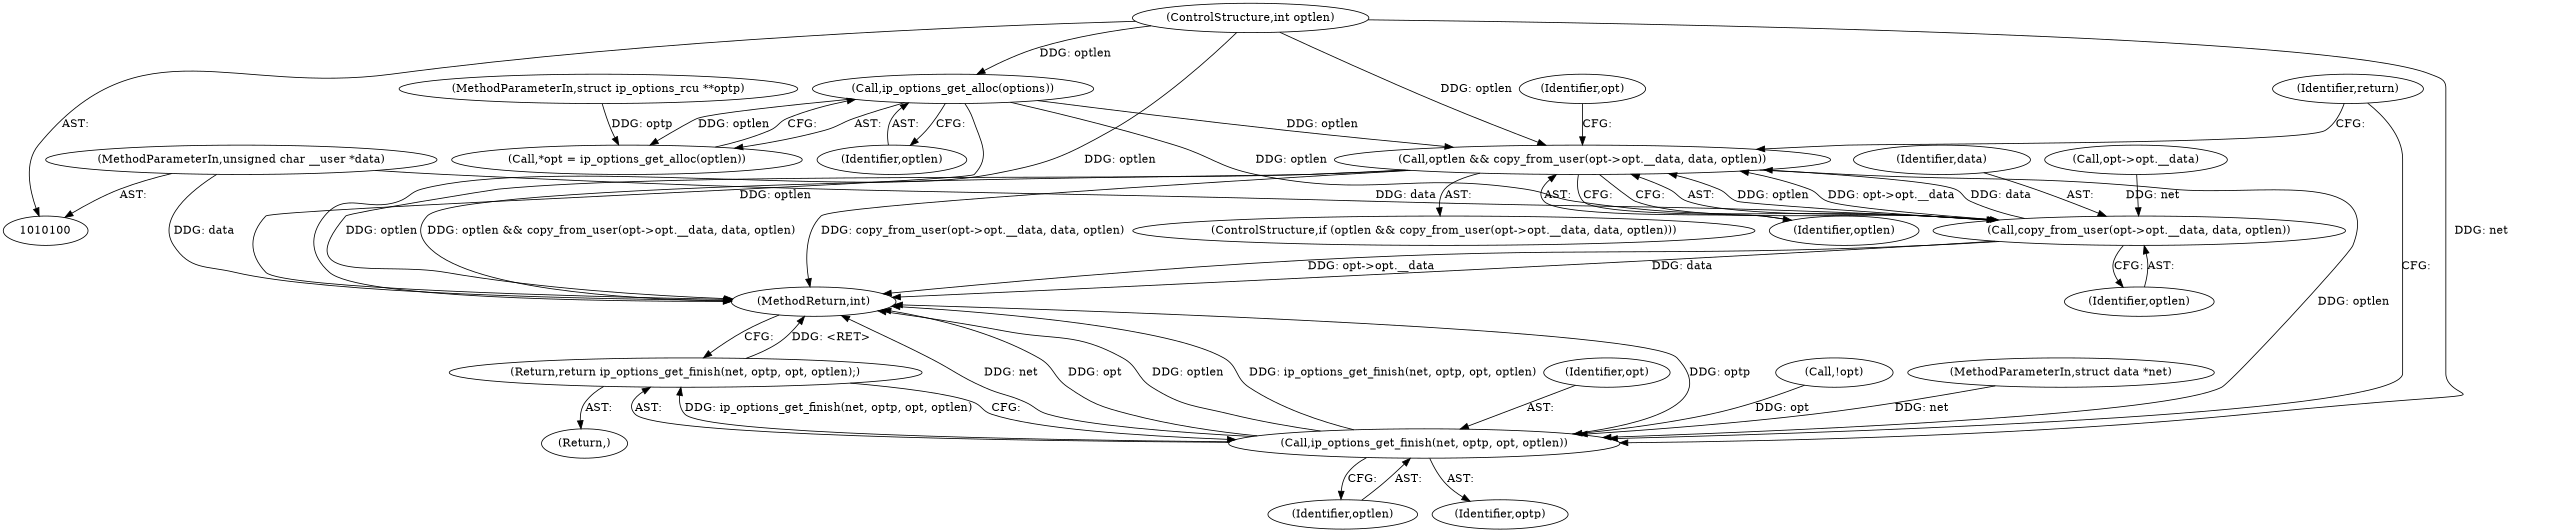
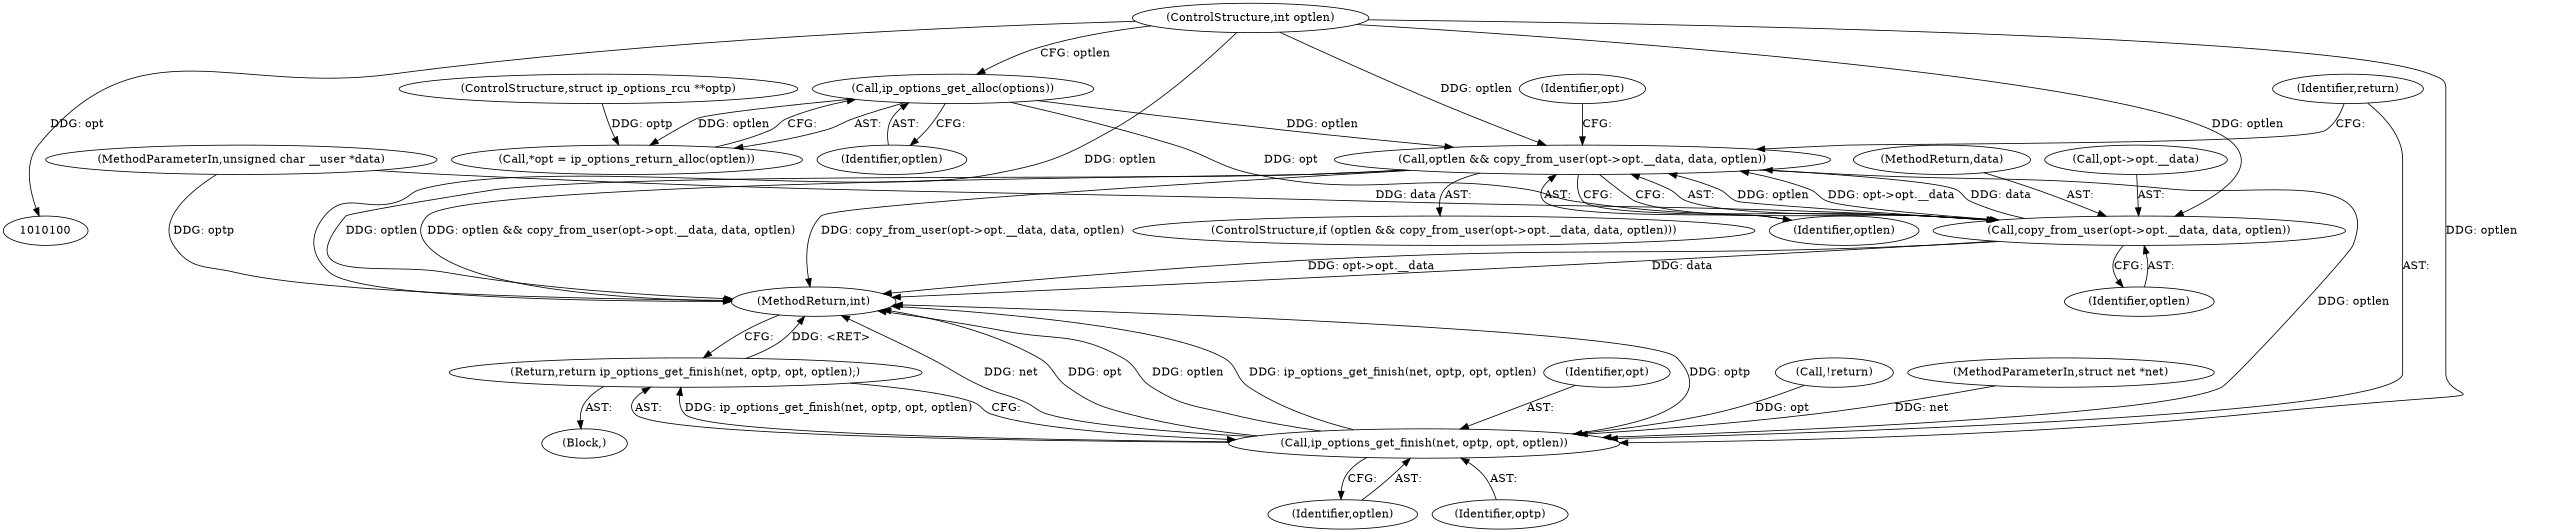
edge "(ControlStructure,int optlen)" -> "(Call,ip_options_get_alloc(options))": label "DDG: optlen" -> "CFG: optlen"
edge "(ControlStructure,int optlen)" -> "(Call,copy_from_user(opt->opt.__data, data, optlen))": added, label "DDG: optlen"
node "(MethodParameterIn,struct ip_options_rcu **optp)": label "(MethodParameterIn,struct ip_options_rcu **optp)" -> "(ControlStructure,struct ip_options_rcu **optp)"
edge "(ControlStructure,int optlen)" -> "1010100": label "AST: " -> "DDG: opt"
node "(Call,*opt = ip_options_get_alloc(optlen))": label "(Call,*opt = ip_options_get_alloc(optlen))" -> "(Call,*opt = ip_options_return_alloc(optlen))"
edge "(Call,ip_options_get_alloc(options))" -> "(Call,copy_from_user(opt->opt.__data, data, optlen))": label "DDG: optlen" -> "DDG: opt"
node "(Identifier,data)": label "(Identifier,data)" -> "(MethodReturn,data)"
edge "(MethodParameterIn,unsigned char __user *data)" -> "1010100": removed, label "AST:"
edge "(Call,opt->opt.__data)" -> "(Call,copy_from_user(opt->opt.__data, data, optlen))": label "DDG: net" -> "AST: "
edge "(Call,ip_options_get_alloc(options))" -> "(MethodReturn,int)": removed, label "DDG: optlen"
edge "(MethodParameterIn,unsigned char __user *data)" -> "(MethodReturn,int)": label "DDG: data" -> "DDG: optp"
edge "(ControlStructure,int optlen)" -> "(Call,ip_options_get_finish(net, optp, opt, optlen))": label "DDG: net" -> "DDG: optlen"
edge "(Identifier,return)" -> "(Call,ip_options_get_finish(net, optp, opt, optlen))": label "CFG: " -> "AST: "
node "(Call,!opt)": label "(Call,!opt)" -> "(Call,!return)"
node "(MethodParameterIn,struct data *net)": label "(MethodParameterIn,struct data *net)" -> "(MethodParameterIn,struct net *net)"
node "(Return,)": label "(Return,)" -> "(Block,)"
edge "(Call,ip_options_get_finish(net, optp, opt, optlen))" -> "(Identifier,optp)": reversed
